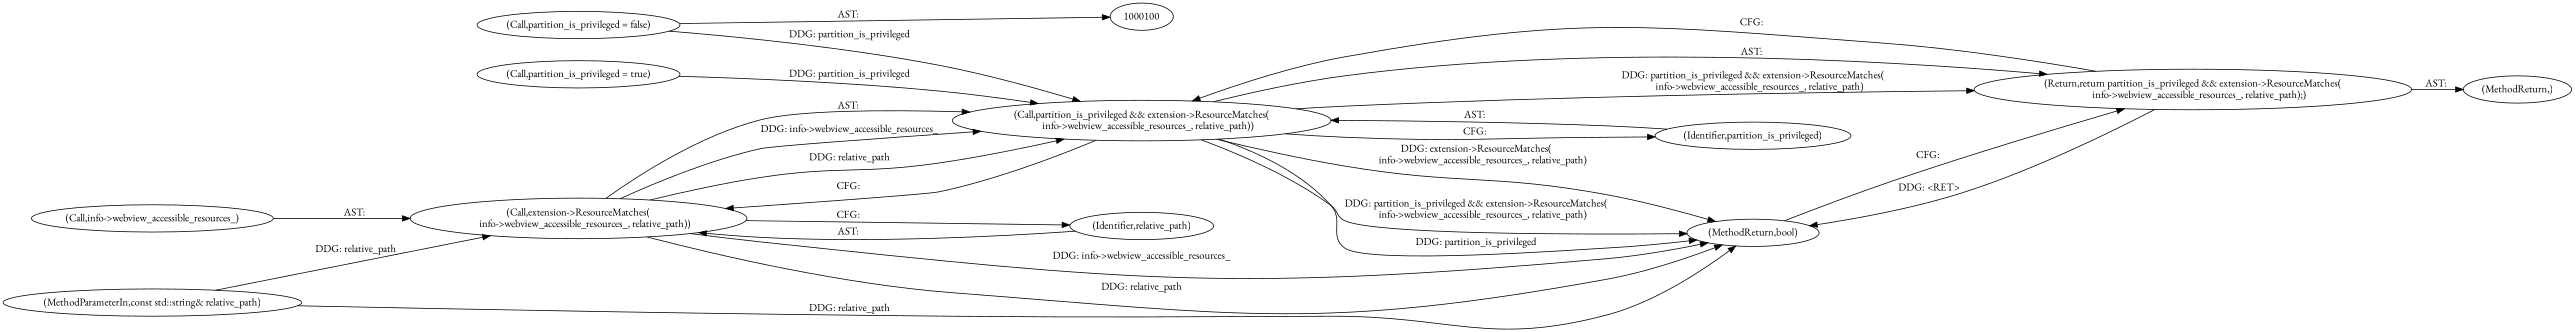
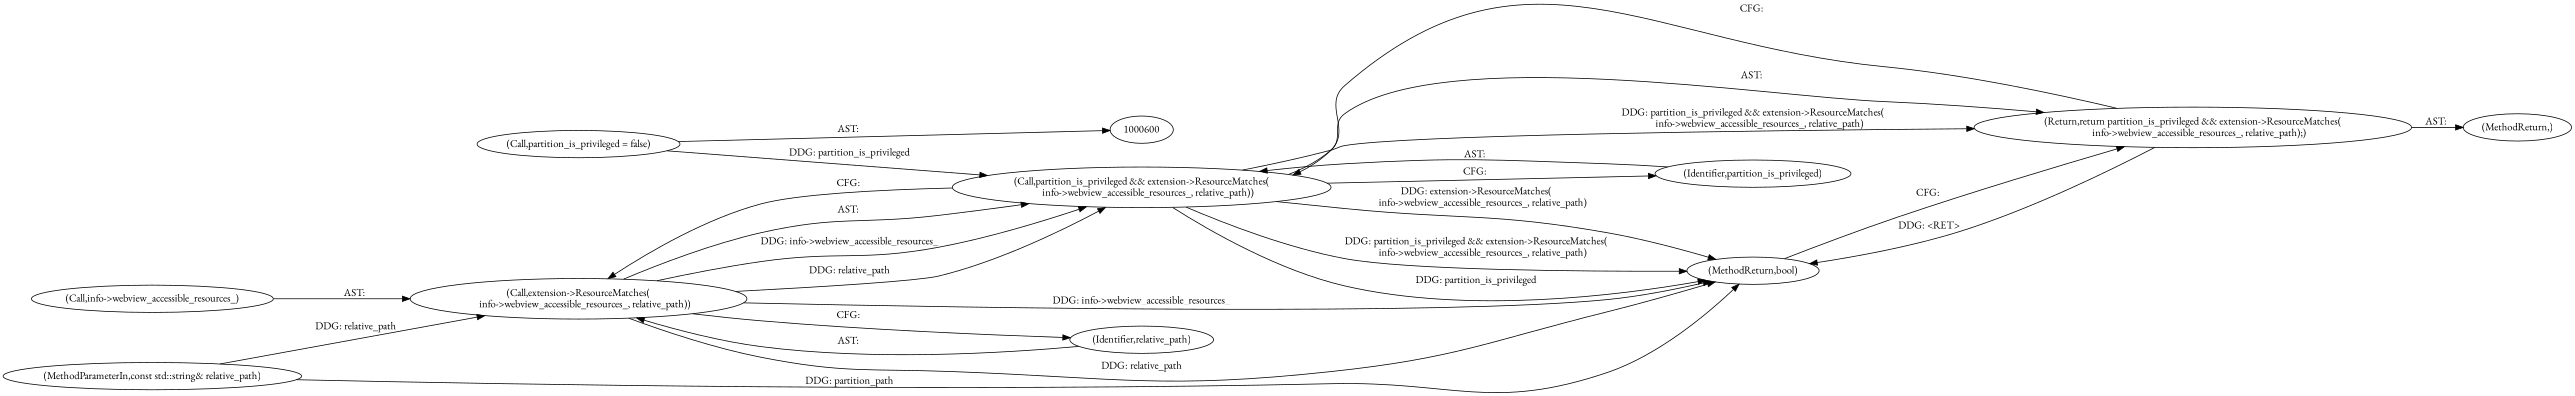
node "1000100": label "1000100" -> "1000600"
node "(Call,partition_is_privileged = true)": removed
edge "(MethodParameterIn,const std::string& relative_path)" -> "(MethodReturn,bool)": label "DDG: relative_path" -> "DDG: partition_path"
